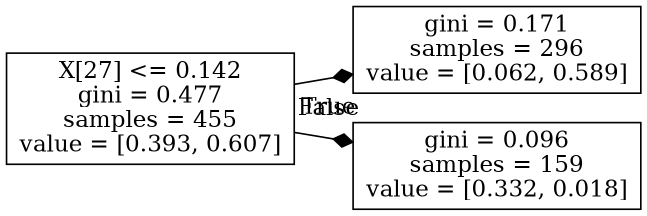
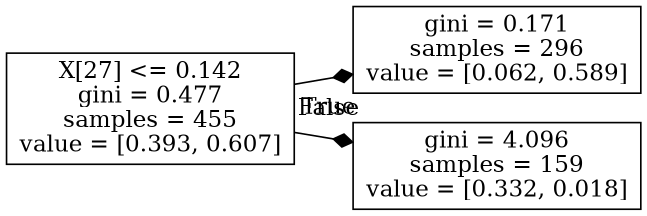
node "gini = 0.096 samples = 159 value = [0.332, 0.018]": label "gini = 0.096 samples = 159 value = [0.332, 0.018]" -> "gini = 4.096 samples = 159 value = [0.332, 0.018]"
